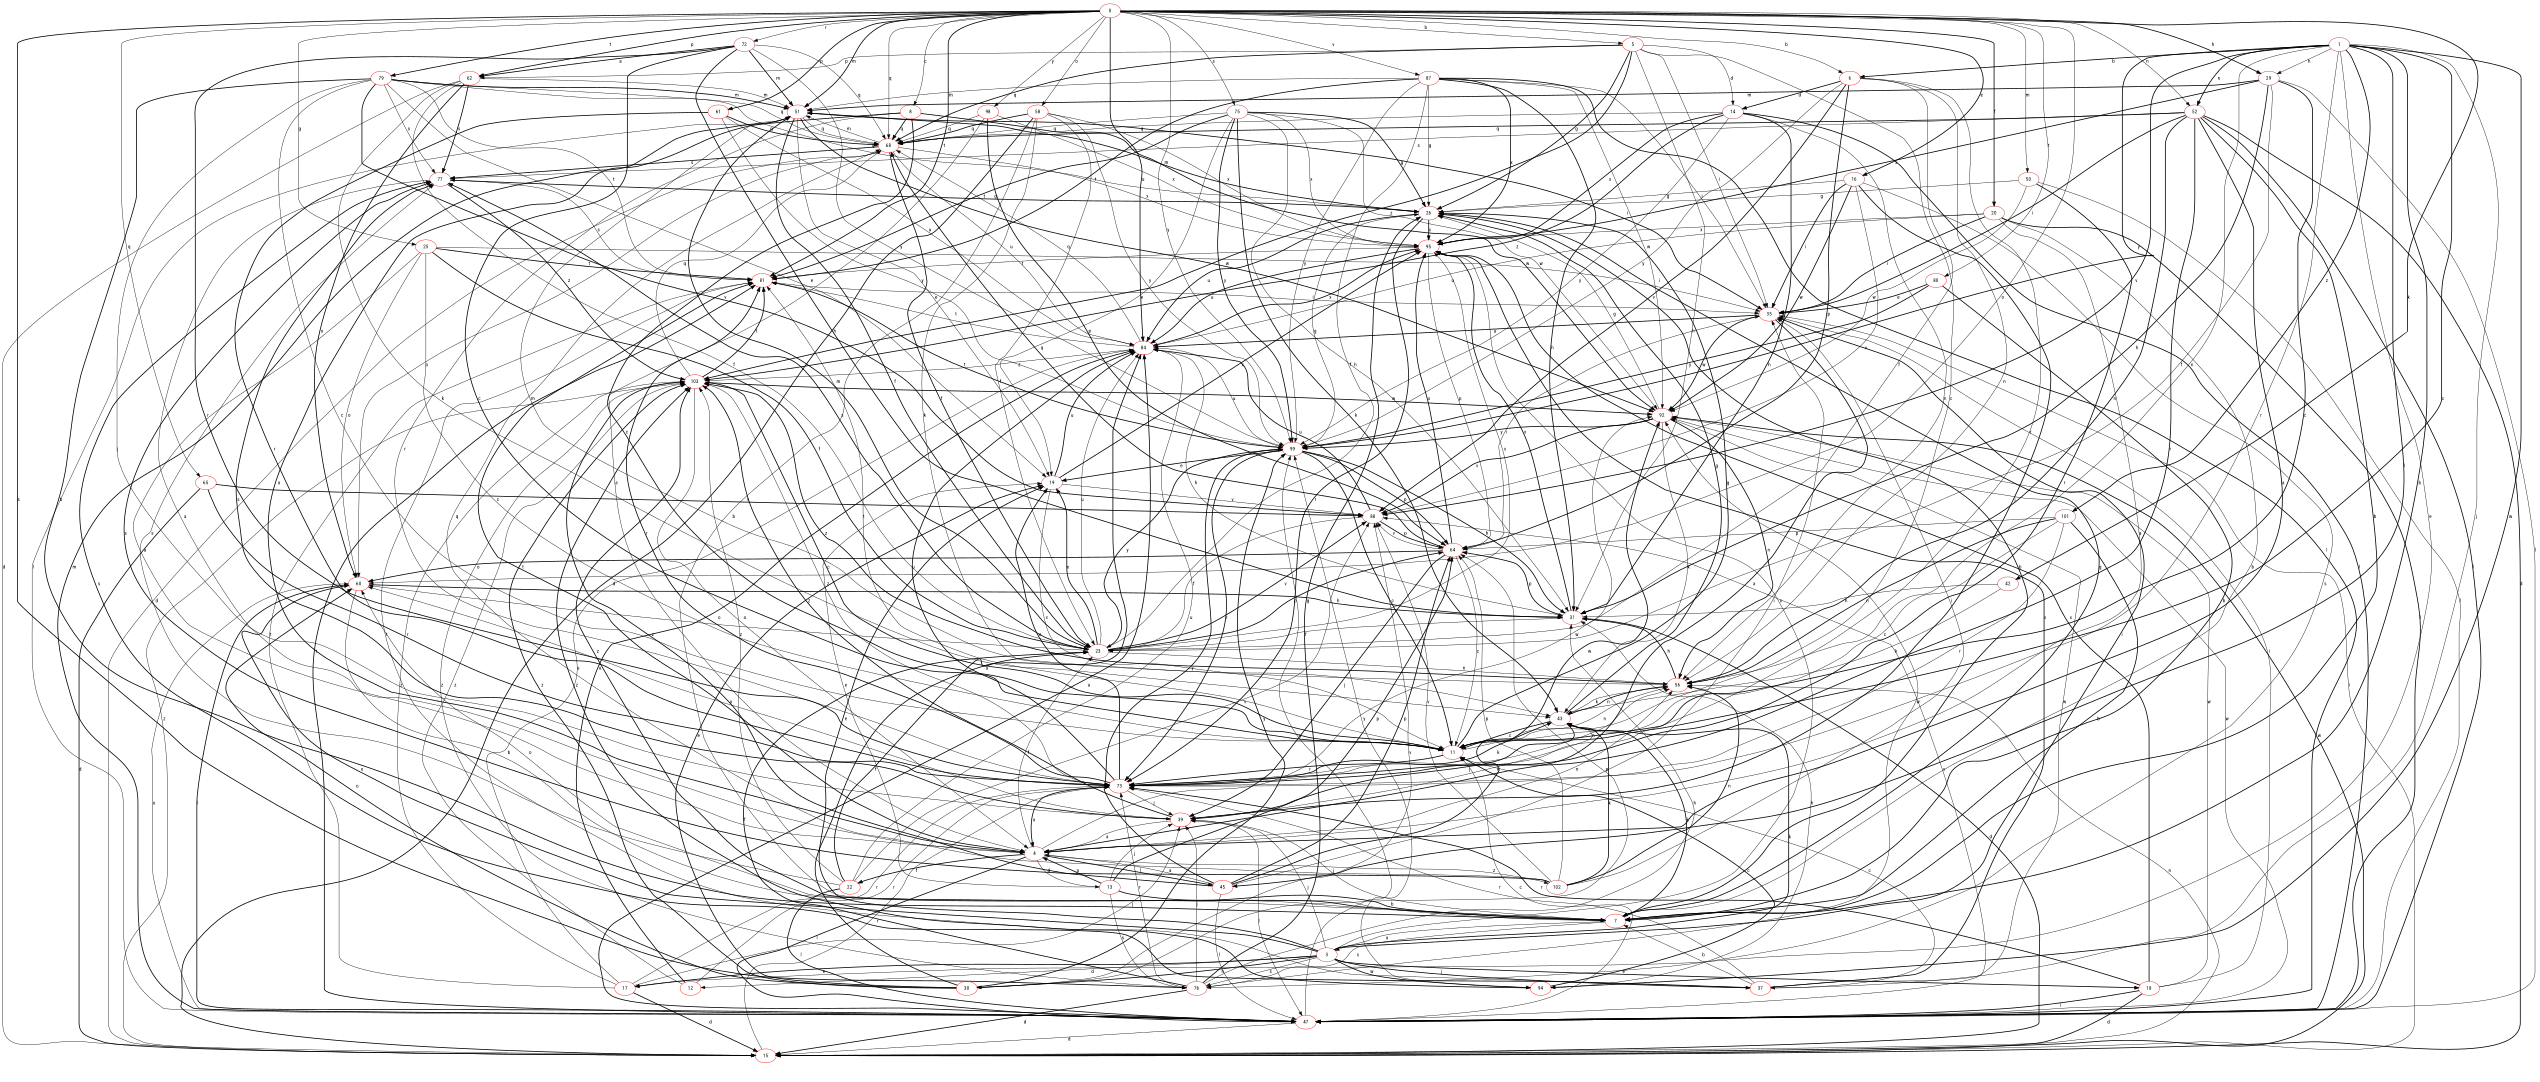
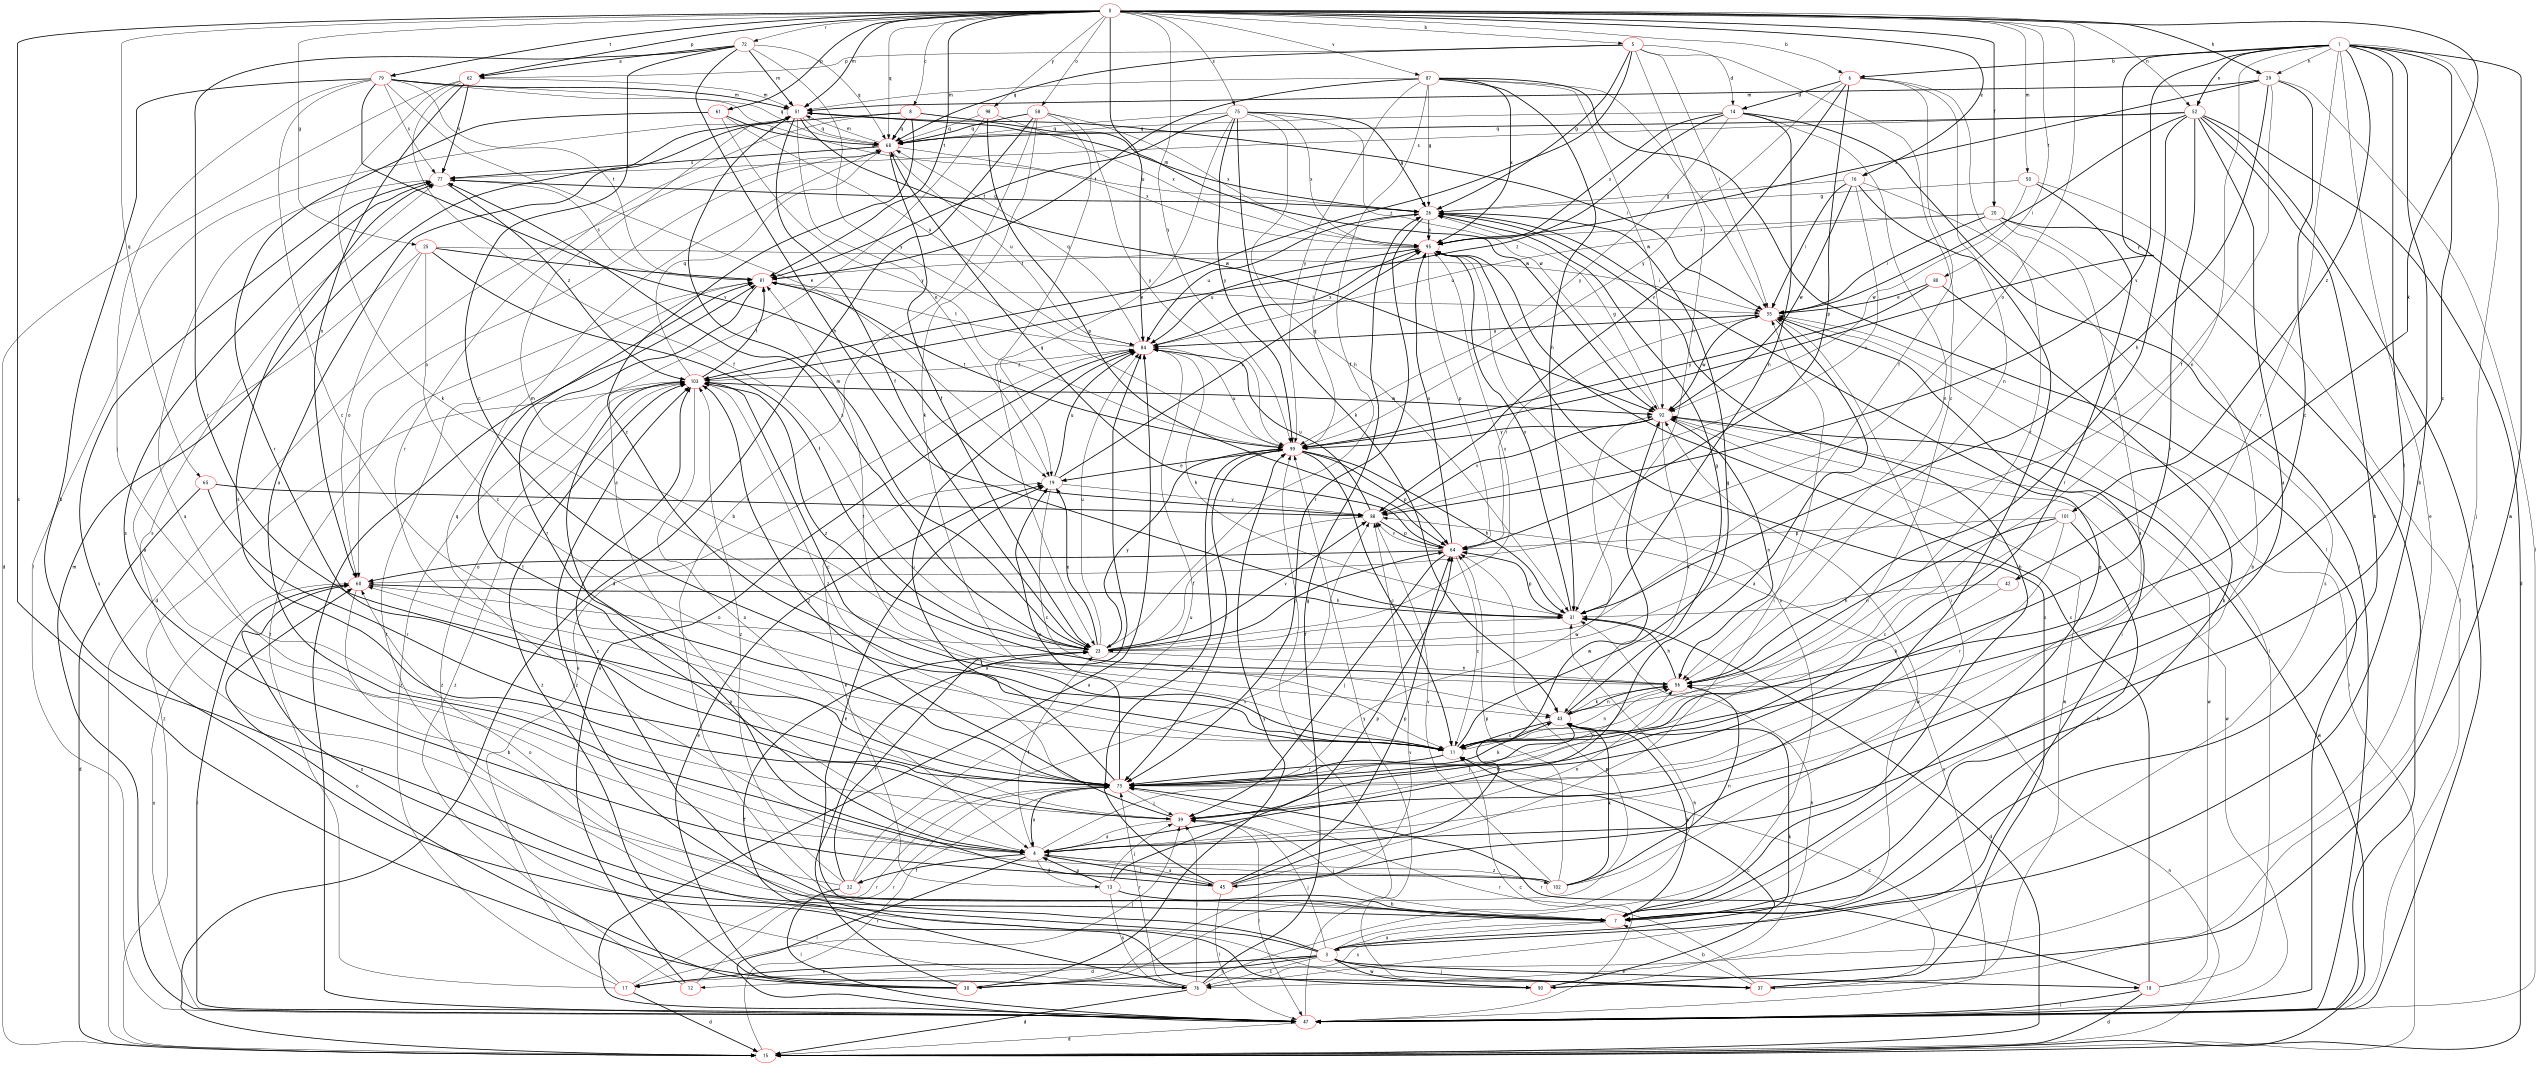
edge "73" -> "81": reversed
node "94": label "94" -> "90"
